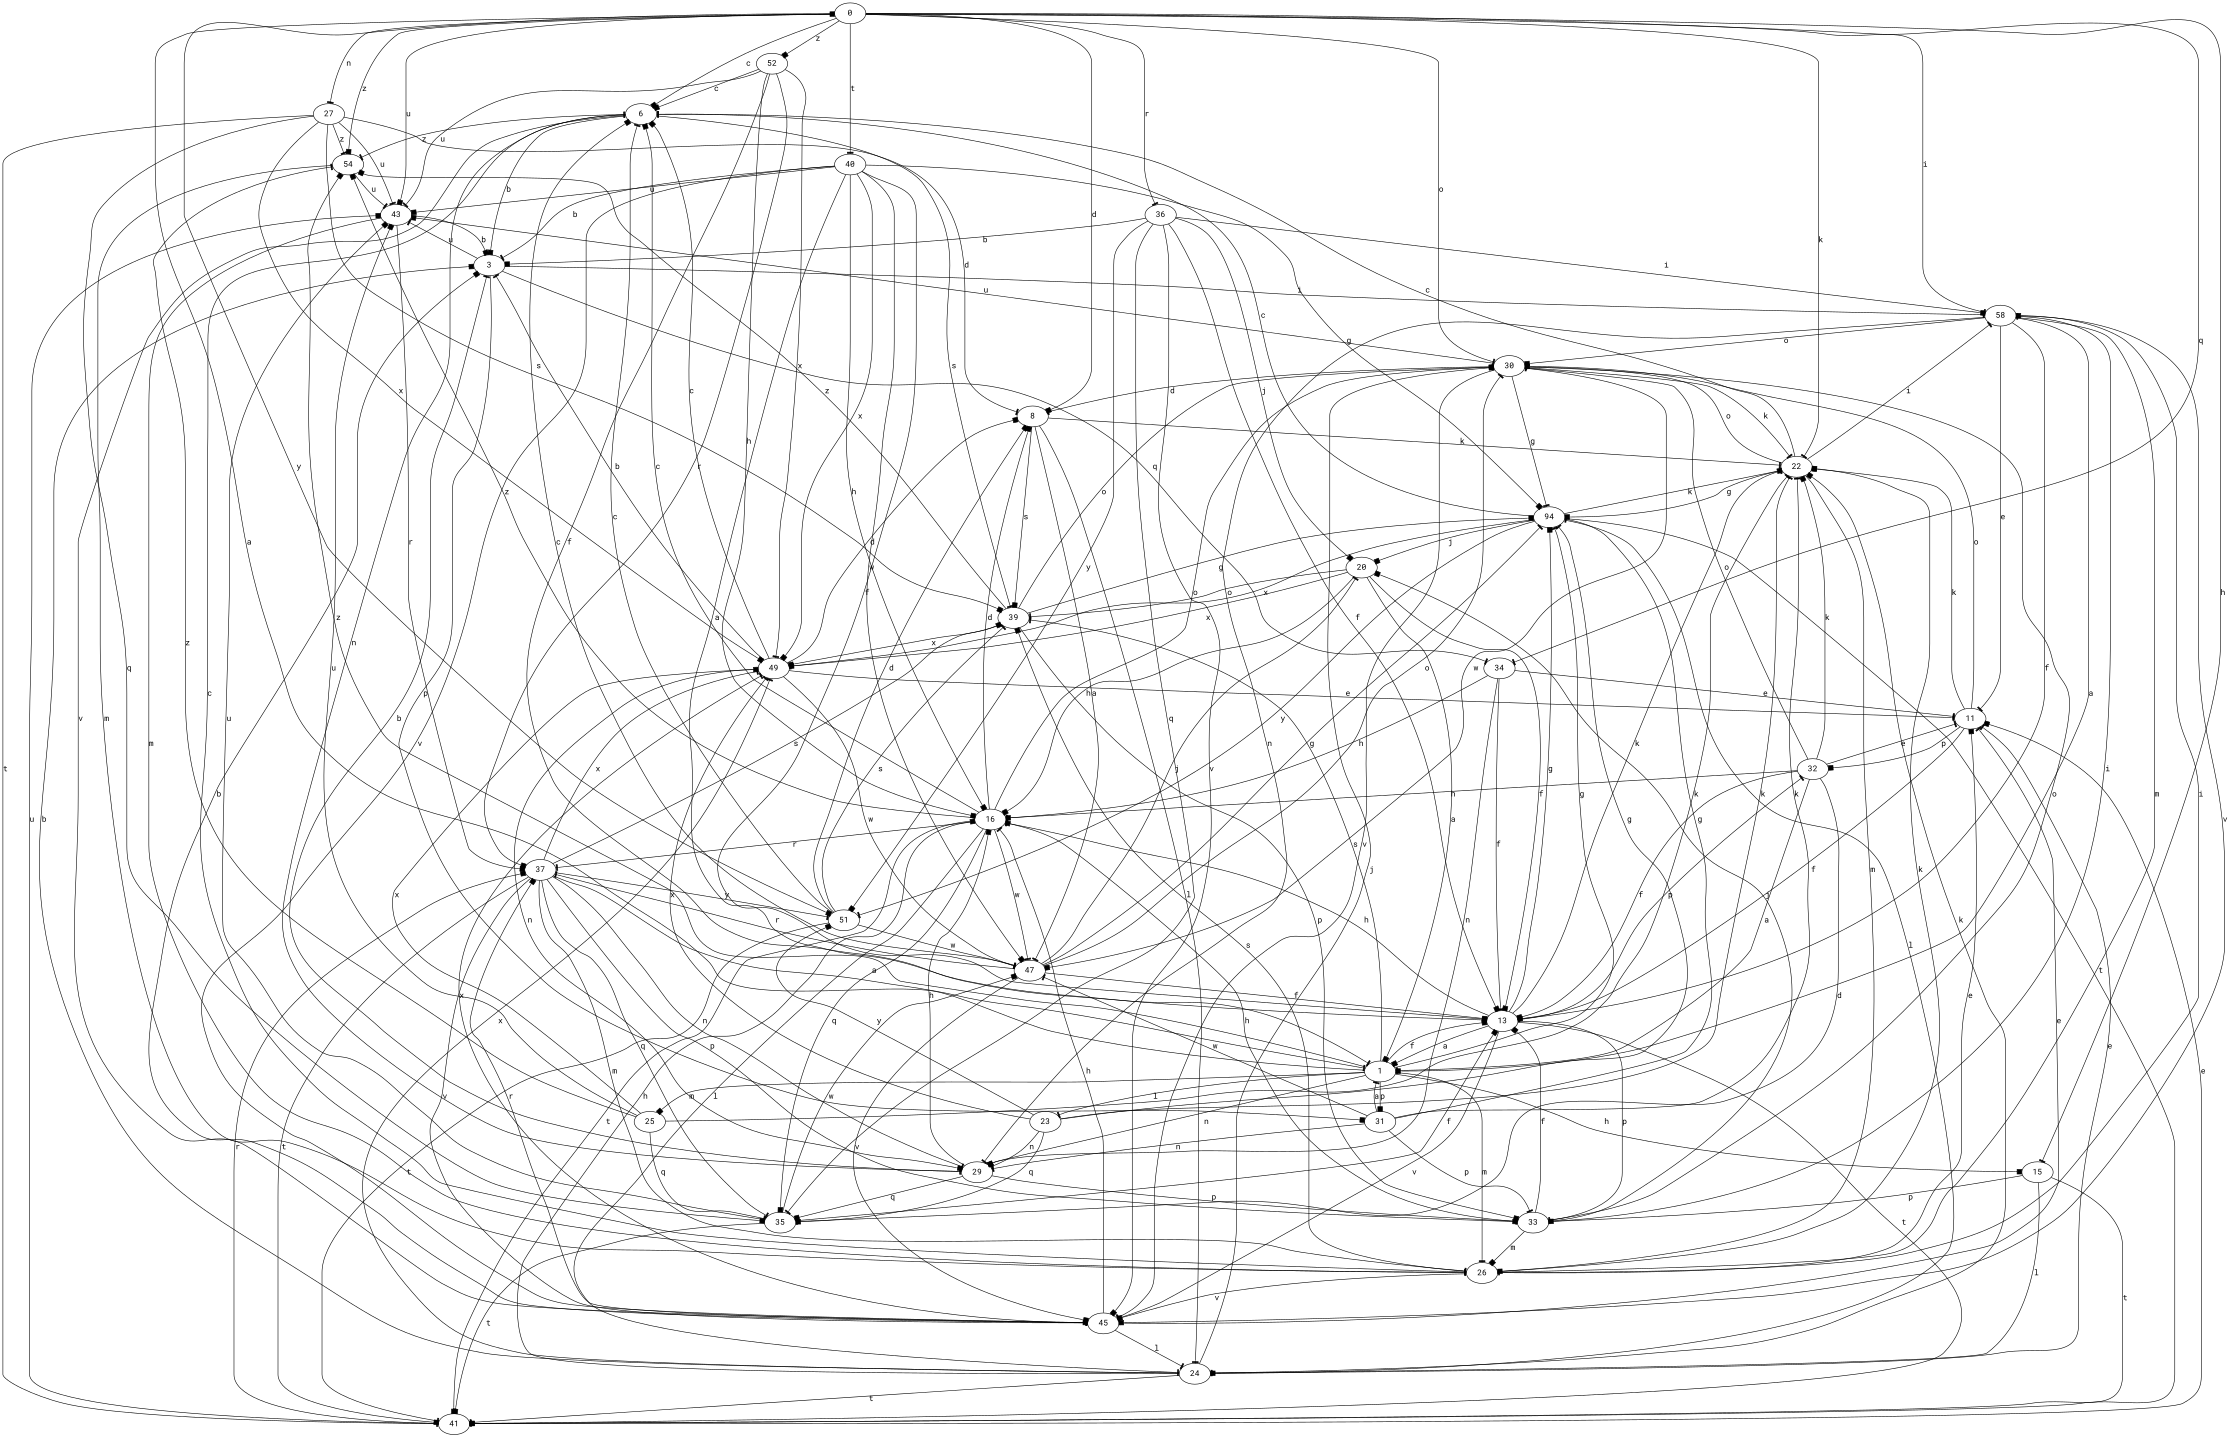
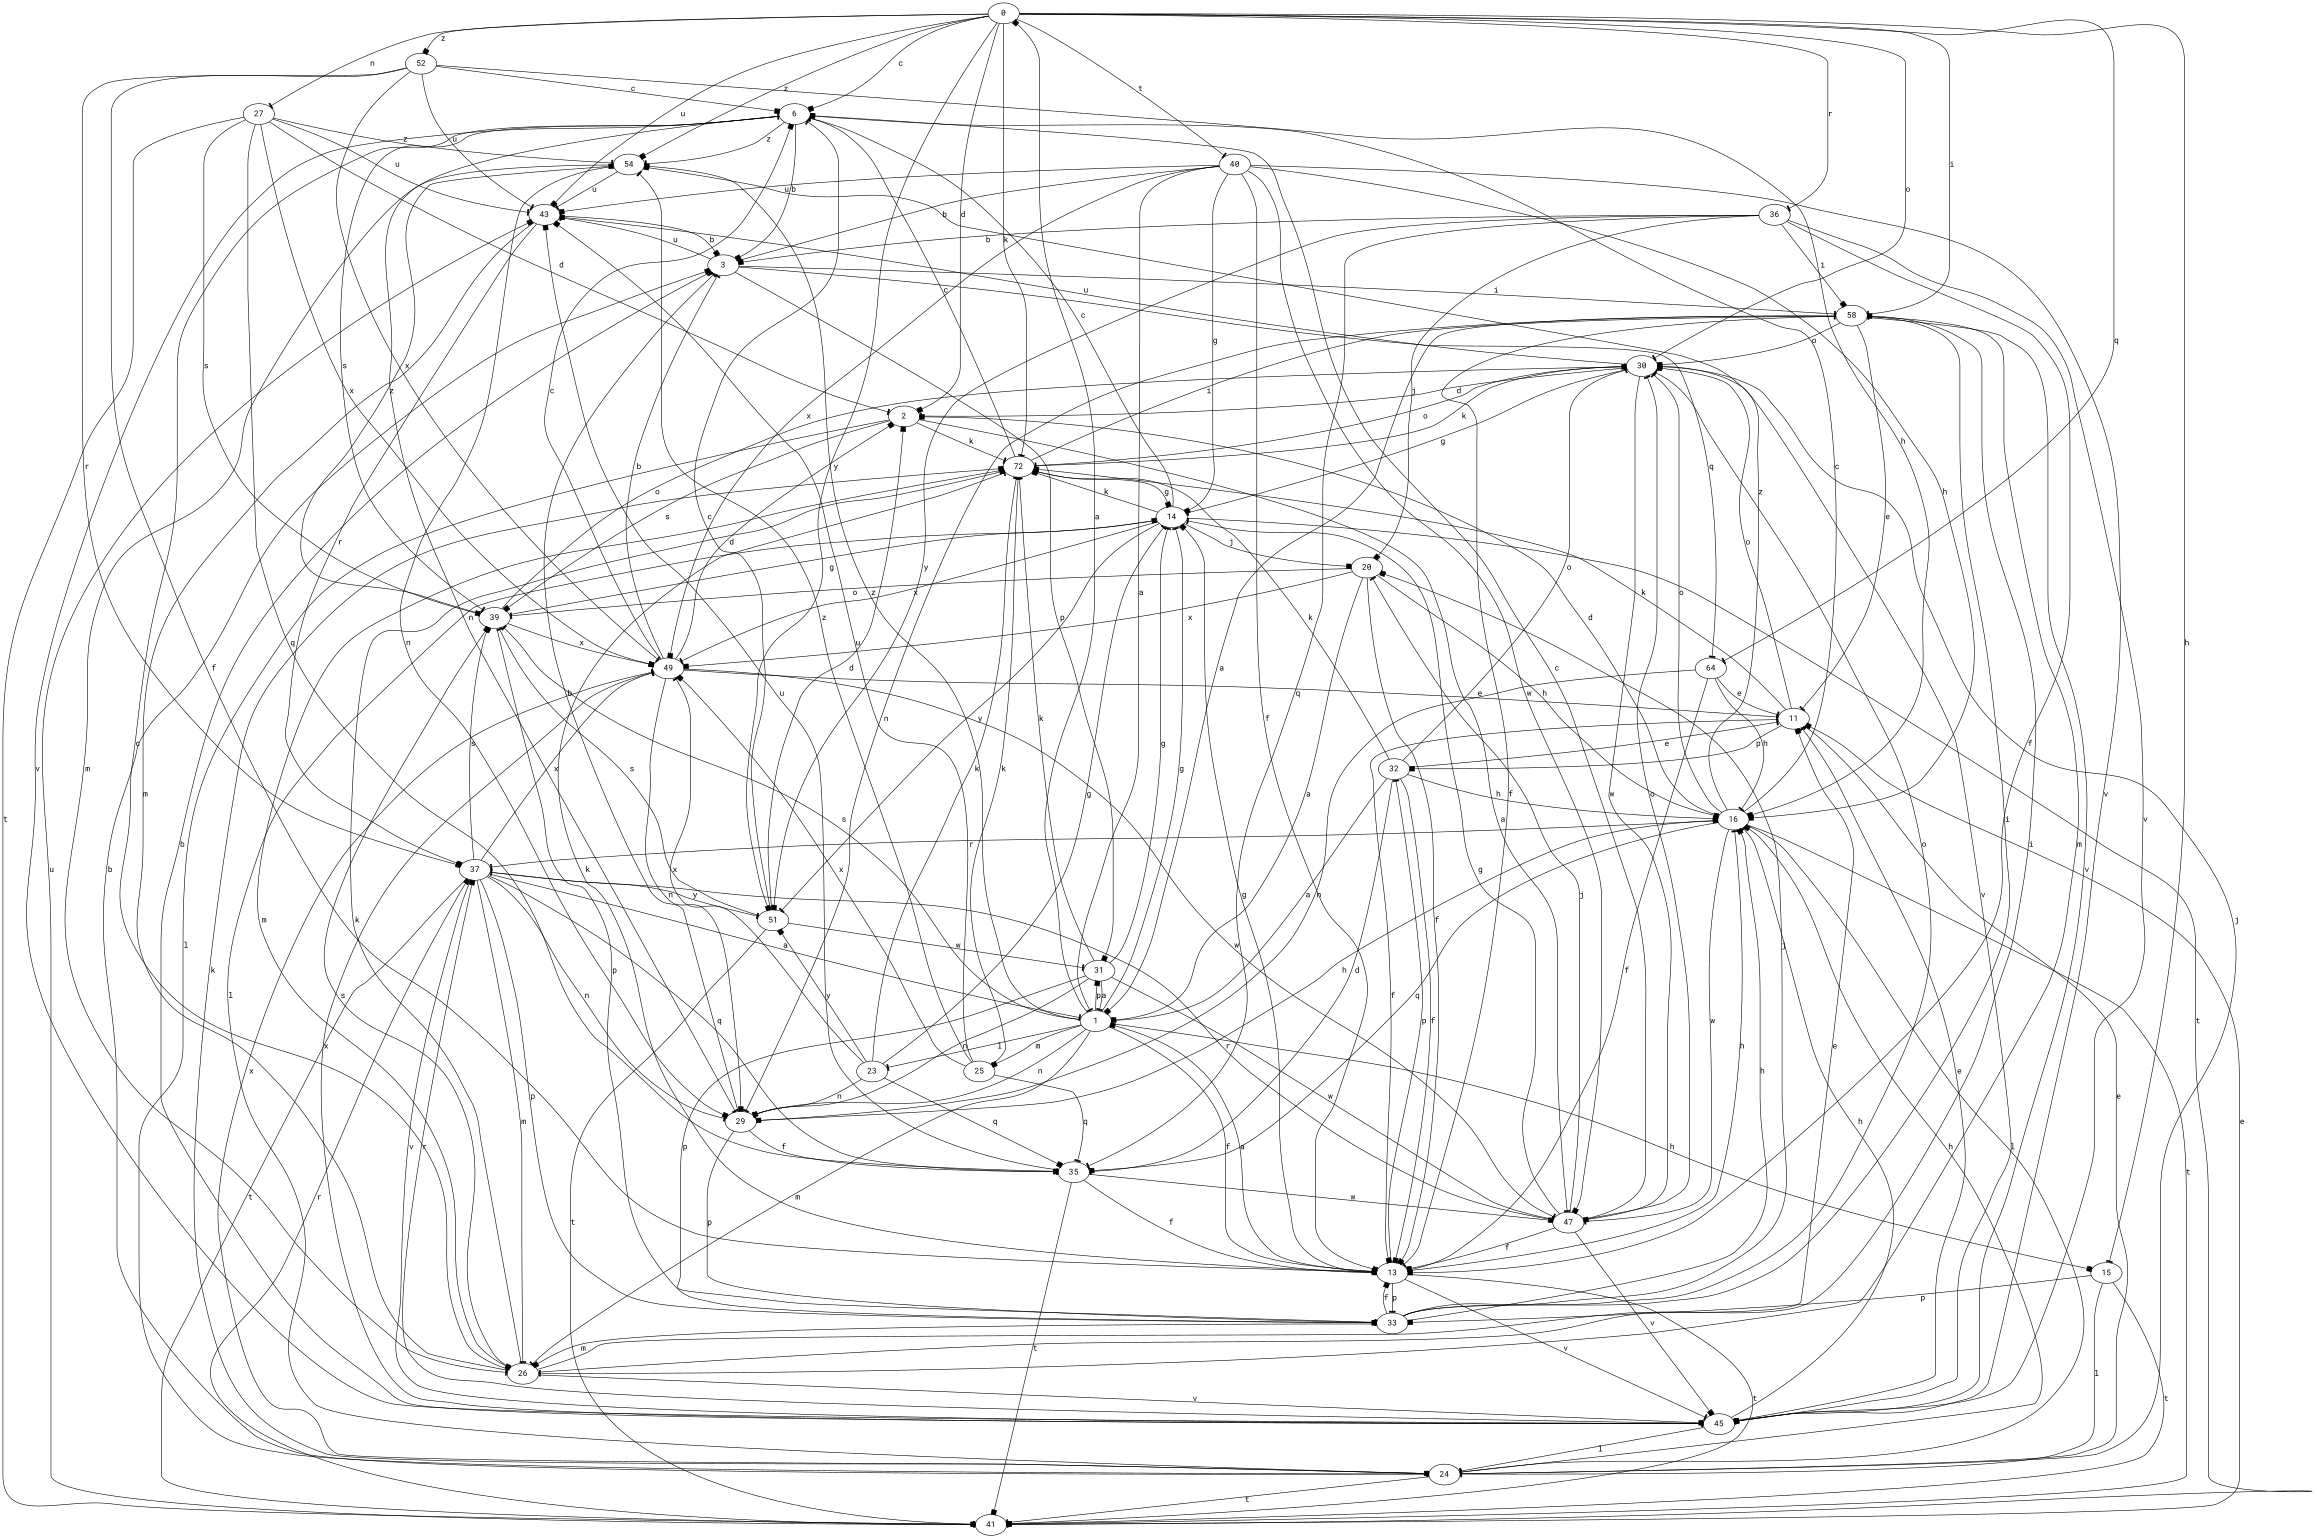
node "8": label "8" -> "2"
node "22": label "22" -> "72"
node "94": label "94" -> "14"
edge "54" -> "29": added, label "n"
node "34": label "34" -> "64"
edge "51" -> "47": now "51" -> "31"
edge "29" -> "35": label "q" -> "f"
